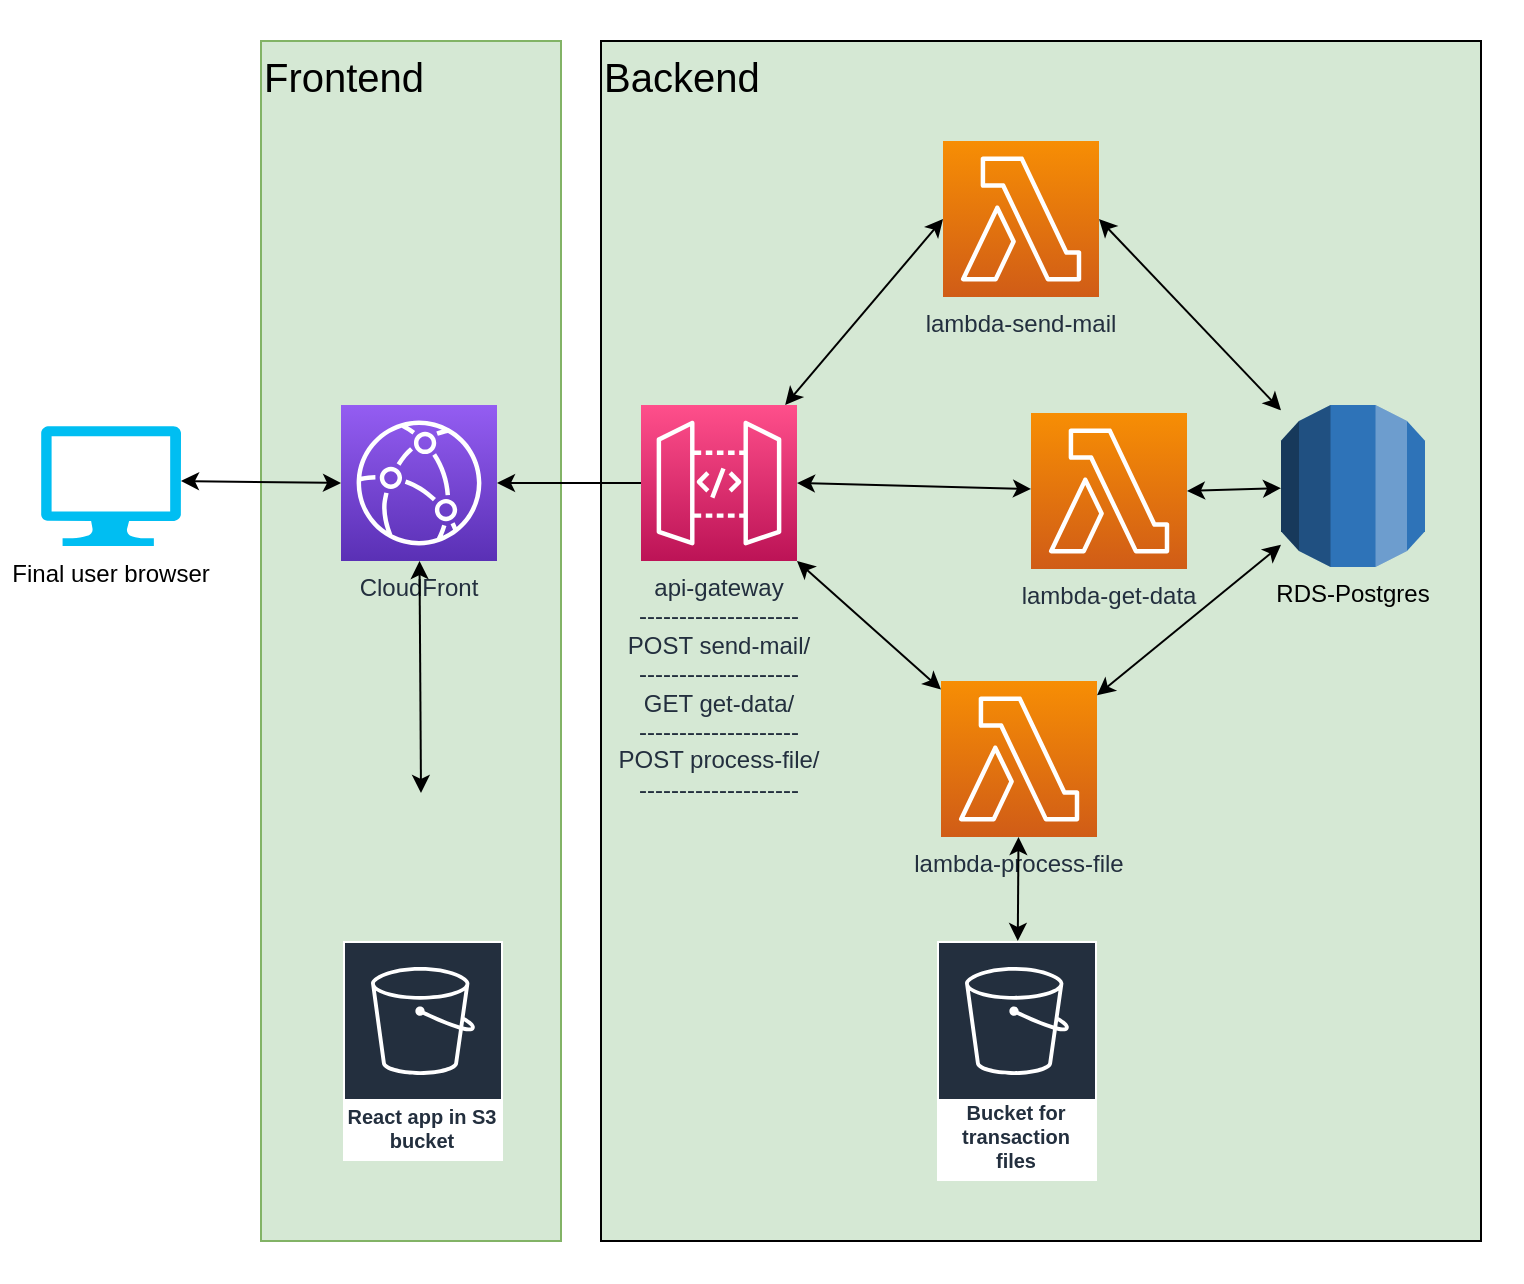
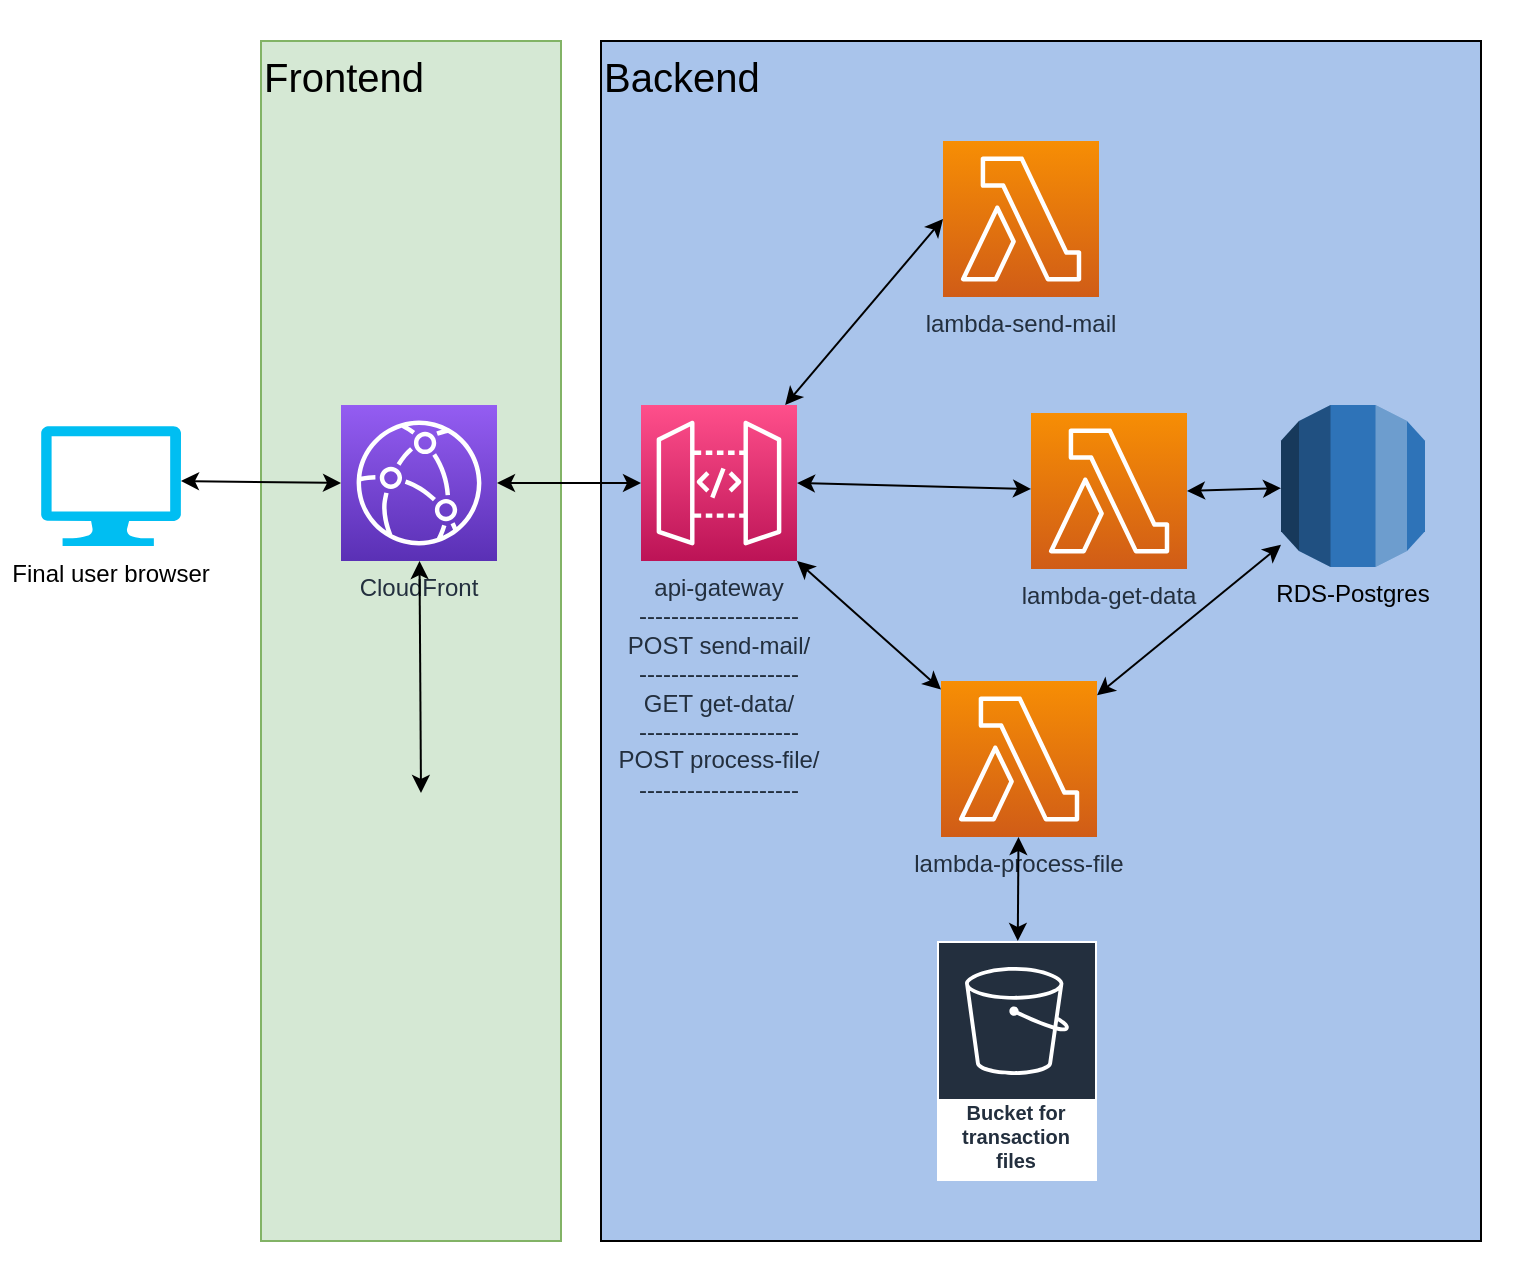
edge "lambda-send-mail" -- "RDS-Postgres": removed
edge "api-gateway -------------------- POST send-mail/ -------------------- GET get-data/ -------------------- POST process-file/ --------------------" -> "CloudFront": arrowhead none -> classic
node "Backend": fillcolor #d5e8d4 -> #a9c4eb
node "React app in S3 bucket": removed
